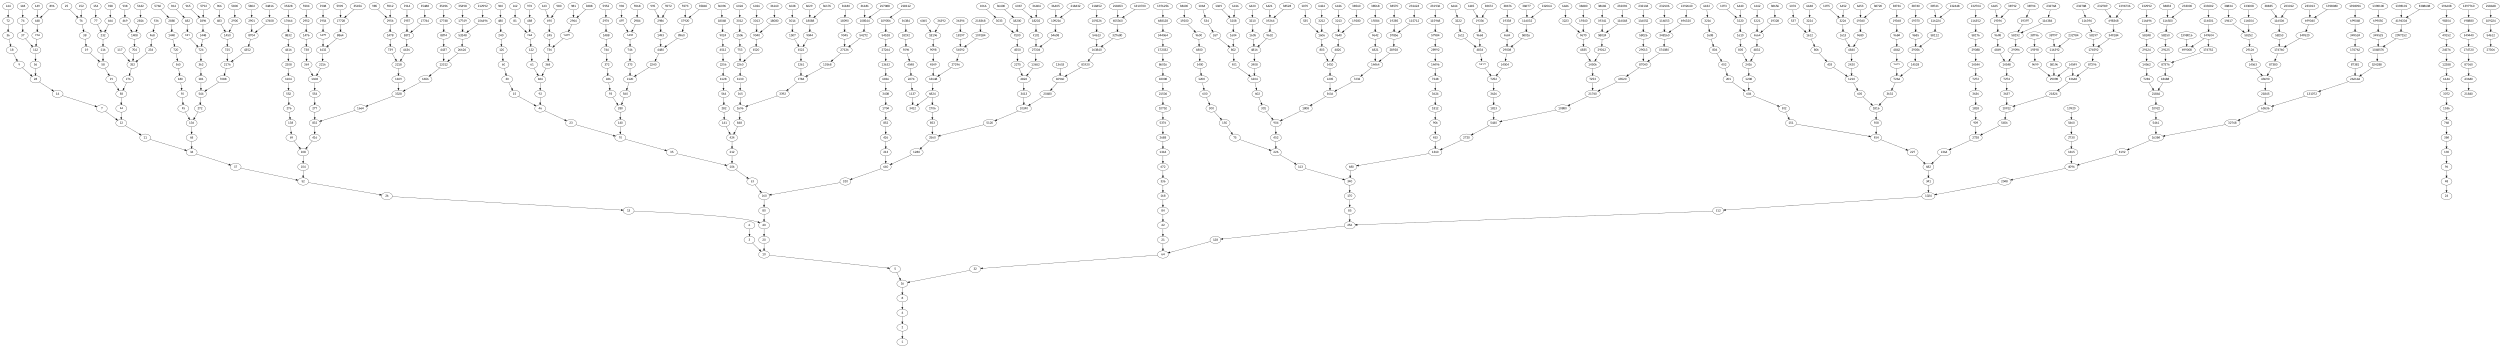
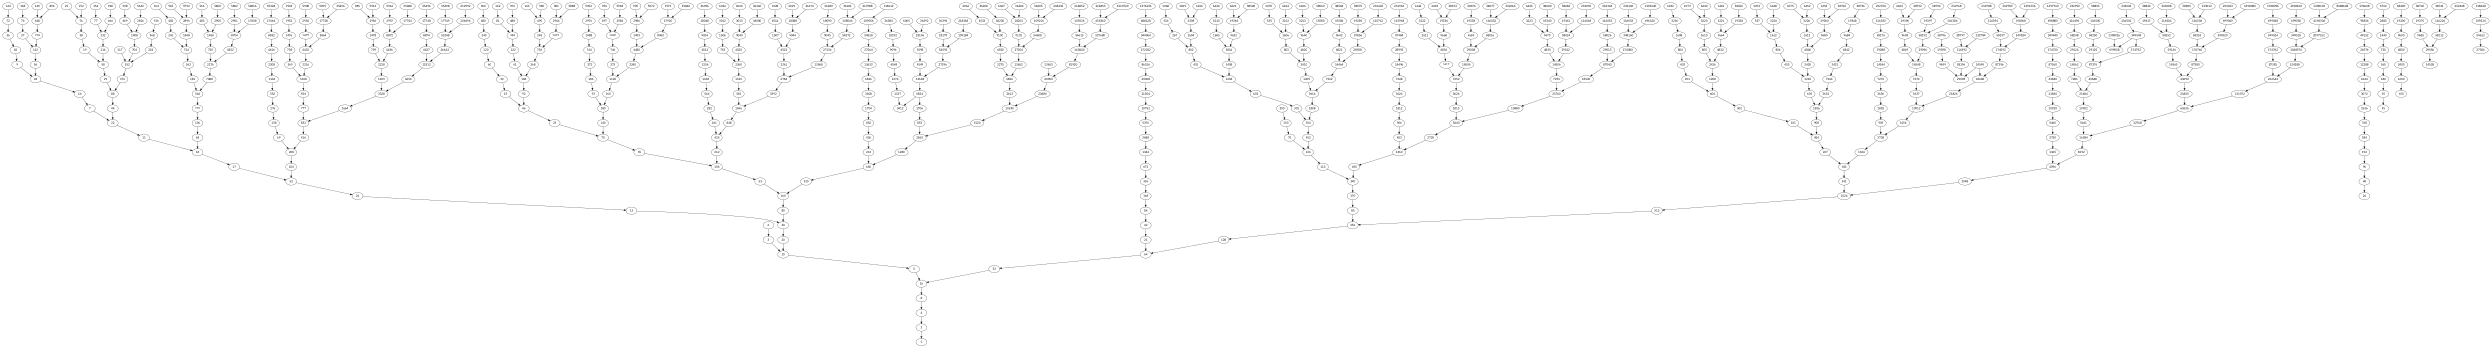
node "233000": removed
edge "14528" -> "7264": removed
edge "600" -> "300": removed
edge "21840" -> "10920": added
edge "45" -> "136": removed
